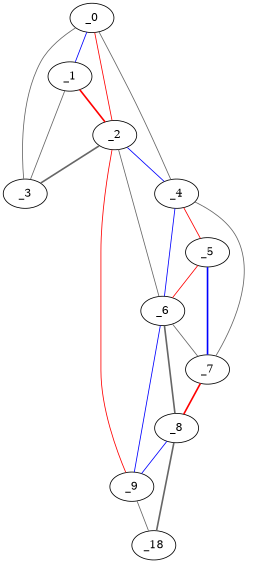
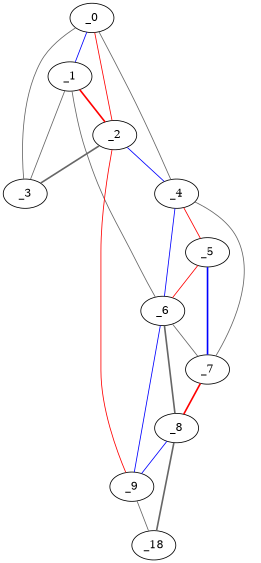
edge "_2" -- "_6": now "_1" -- "_6"
